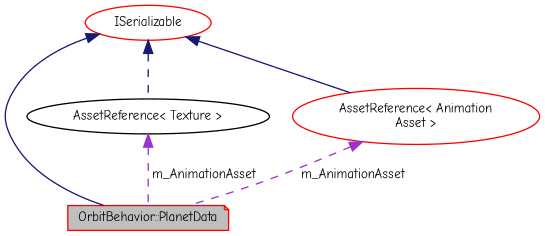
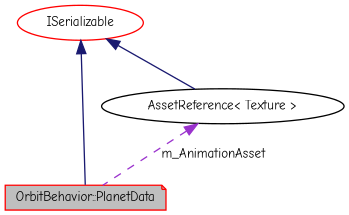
edge "AssetReference< Texture >" -> "ISerializable": style dashed -> solid
node "AssetReference< Animation Asset >": removed
